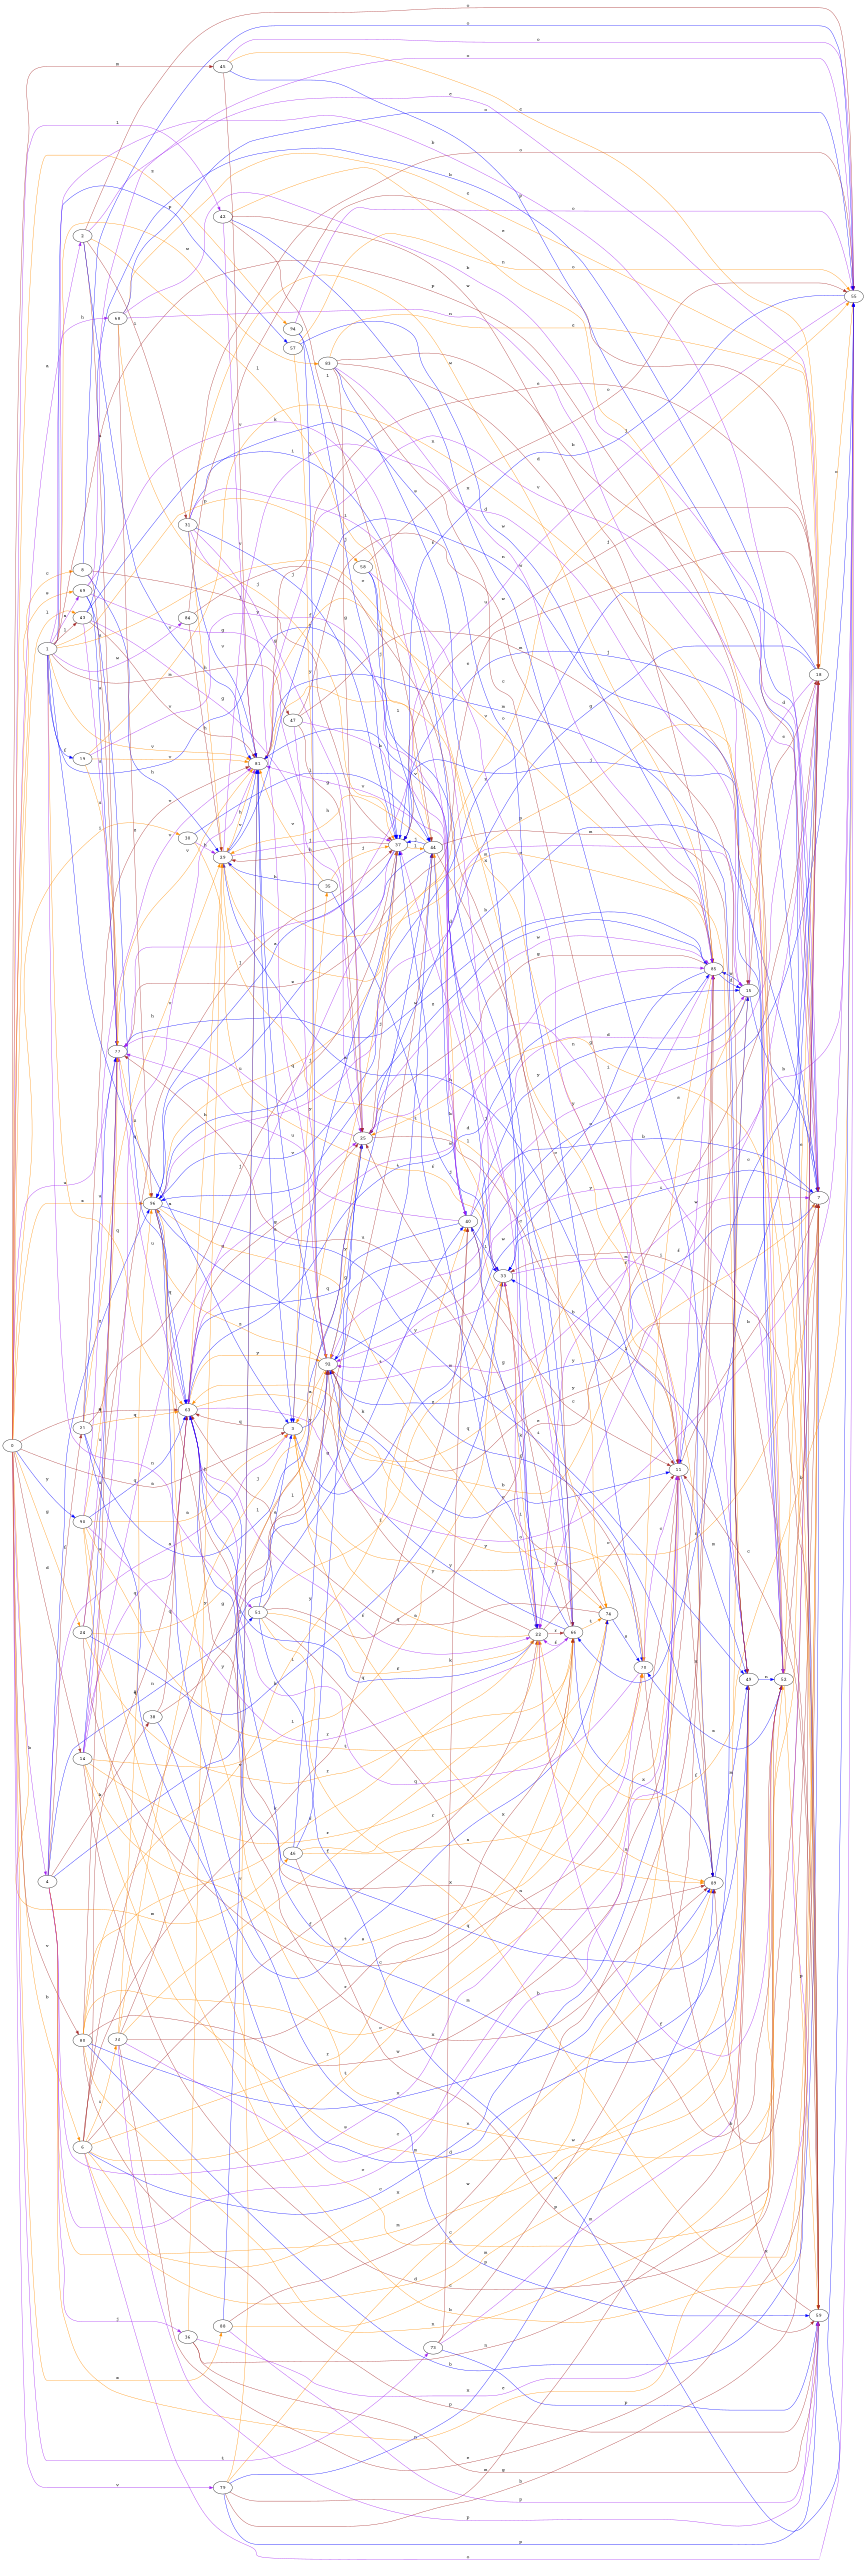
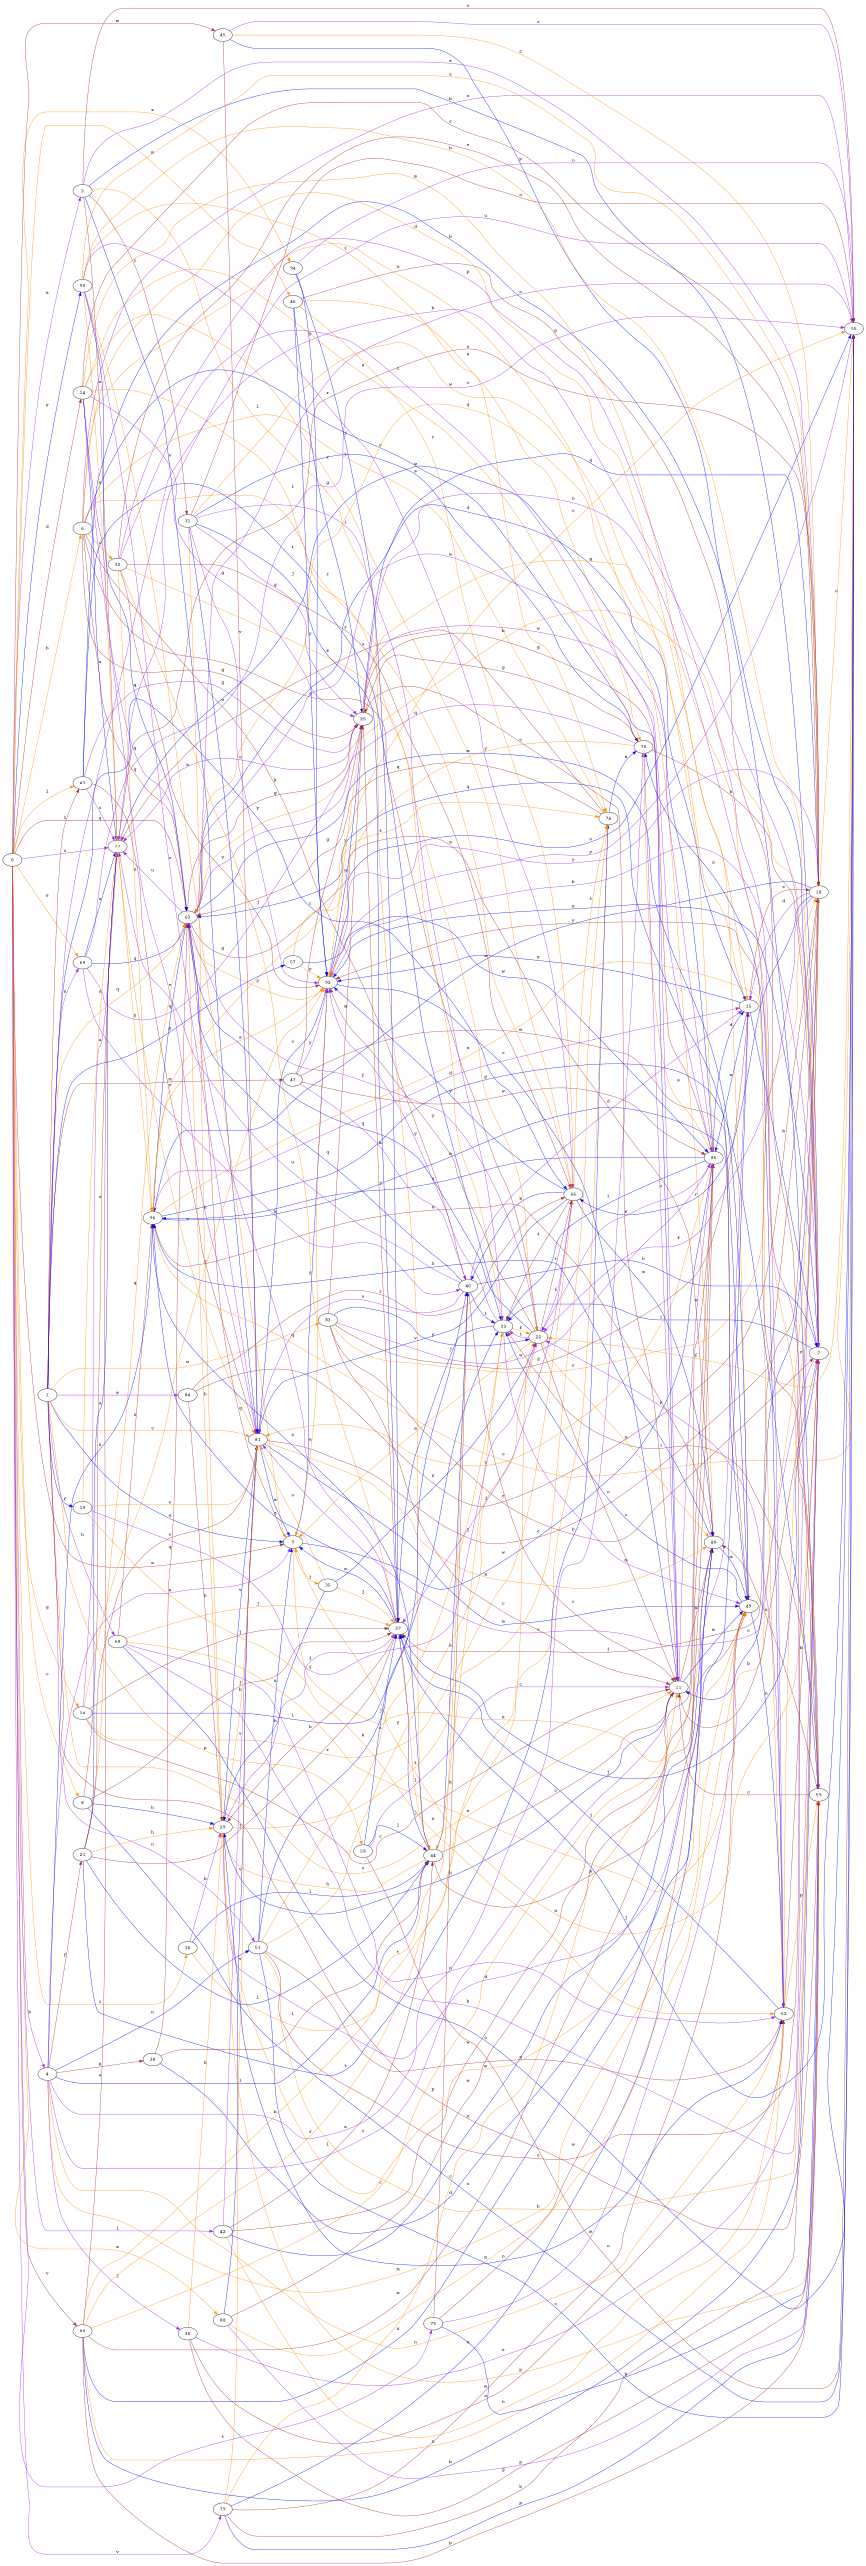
edge "96" -> "7": now "2" -> "7"
edge "0" -> "96": removed, label "z"
